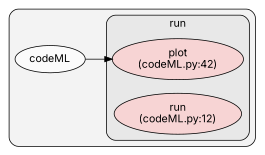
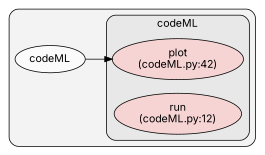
cluster "run": label "run" -> "codeML"
